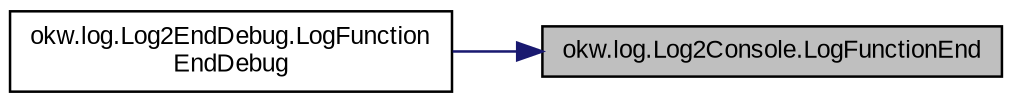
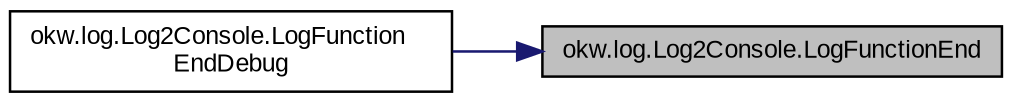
node "okw.log.Log2EndDebug.LogFunction EndDebug": label "okw.log.Log2EndDebug.LogFunction EndDebug" -> "okw.log.Log2Console.LogFunction EndDebug"
